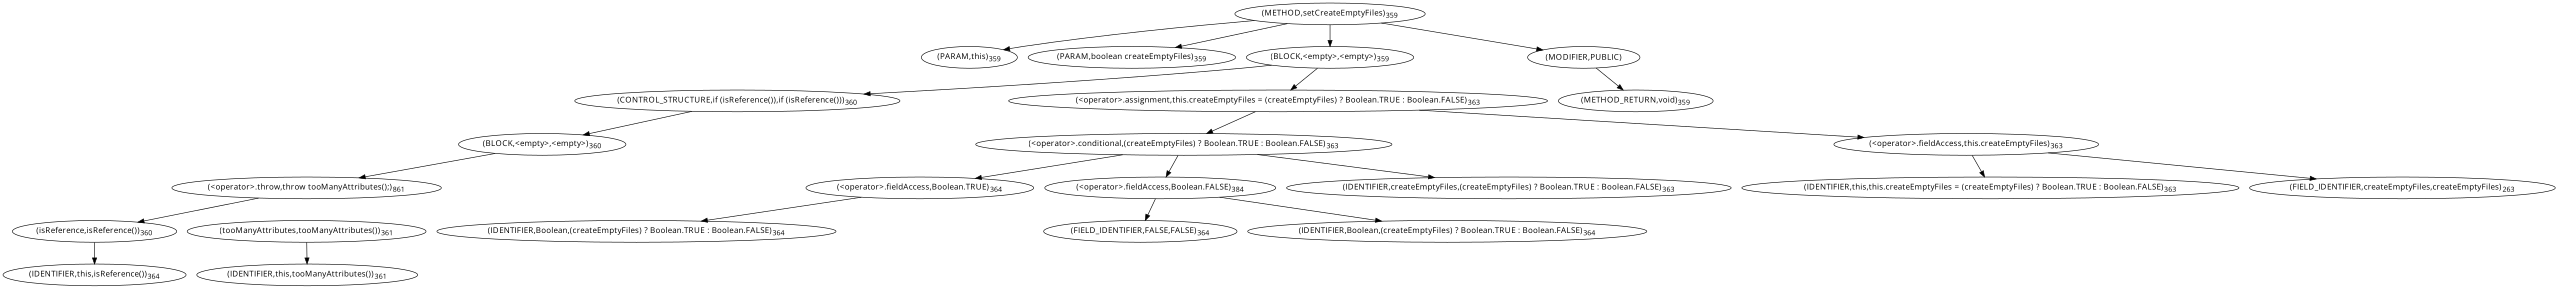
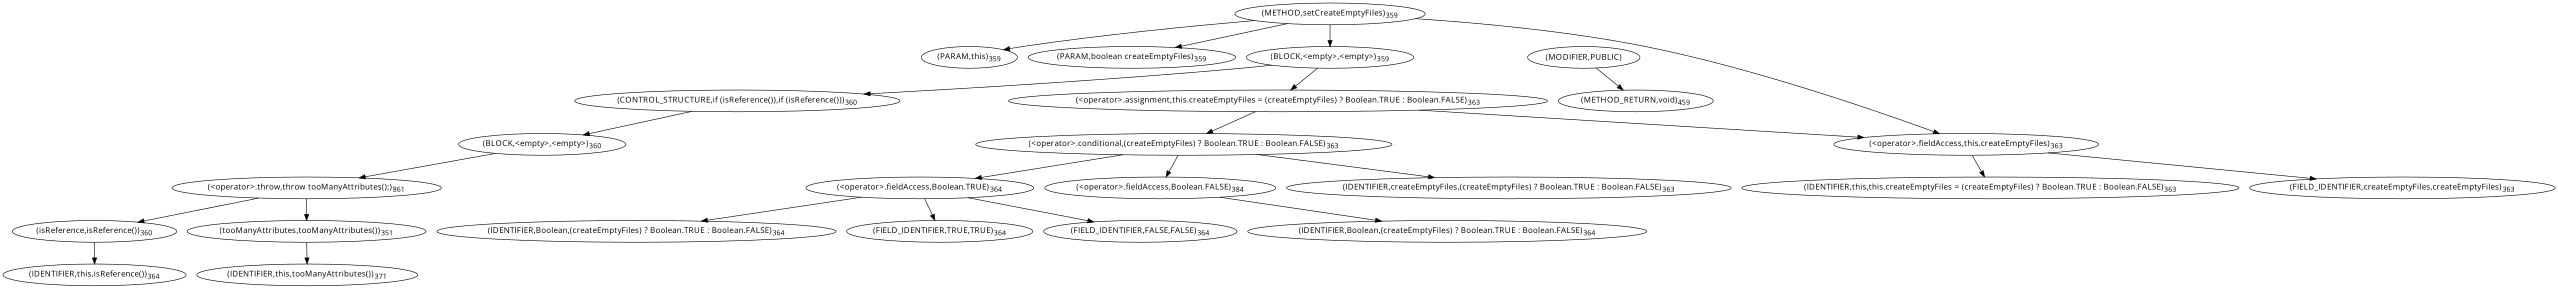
edge "(METHOD,setCreateEmptyFiles)" -> "(MODIFIER,PUBLIC)": now "(METHOD,setCreateEmptyFiles)" -> "(<operator>.fieldAccess,this.createEmptyFiles)"
node "(METHOD_RETURN,void)": text "359" -> "459"
node "(FIELD_IDENTIFIER,createEmptyFiles,createEmptyFiles)": text "263" -> "363"
edge "(<operator>.throw,throw tooManyAttributes();)" -> "(tooManyAttributes,tooManyAttributes())": added
edge "(<operator>.fieldAccess,Boolean.FALSE)" -> "(FIELD_IDENTIFIER,FALSE,FALSE)": now "(<operator>.fieldAccess,Boolean.TRUE)" -> "(FIELD_IDENTIFIER,FALSE,FALSE)"
node "(tooManyAttributes,tooManyAttributes())": text "361" -> "351"
node "(FIELD_IDENTIFIER,TRUE,TRUE)": added
node "(IDENTIFIER,this,tooManyAttributes())": text "361" -> "371"
